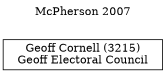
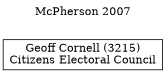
node "Geoff Cornell (3215) Geoff Electoral Council": label "Geoff Cornell (3215) Geoff Electoral Council" -> "Geoff Cornell (3215) Citizens Electoral Council"
